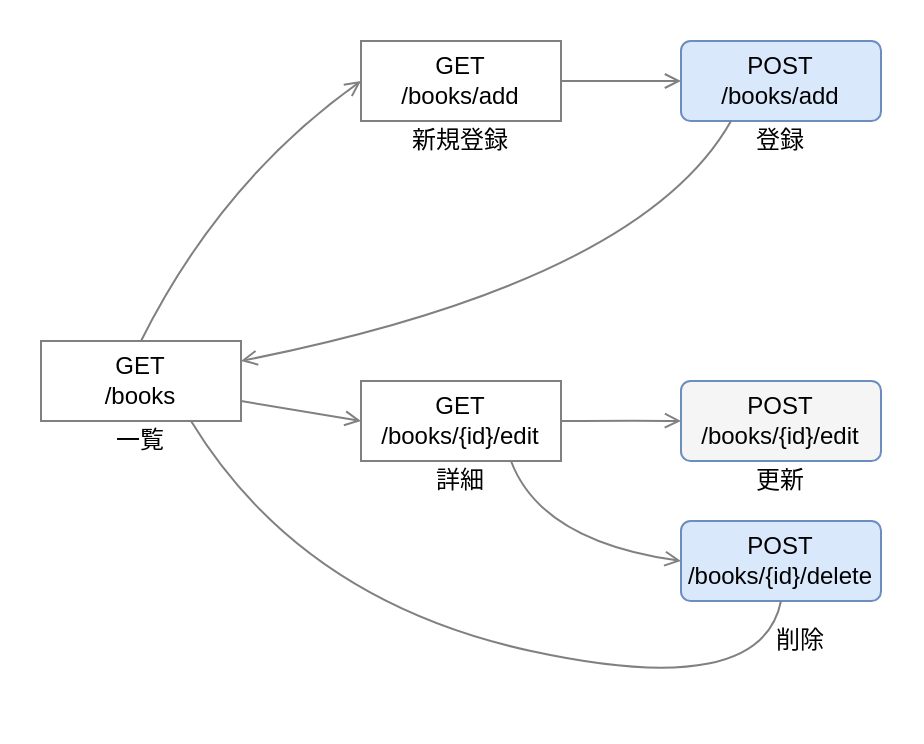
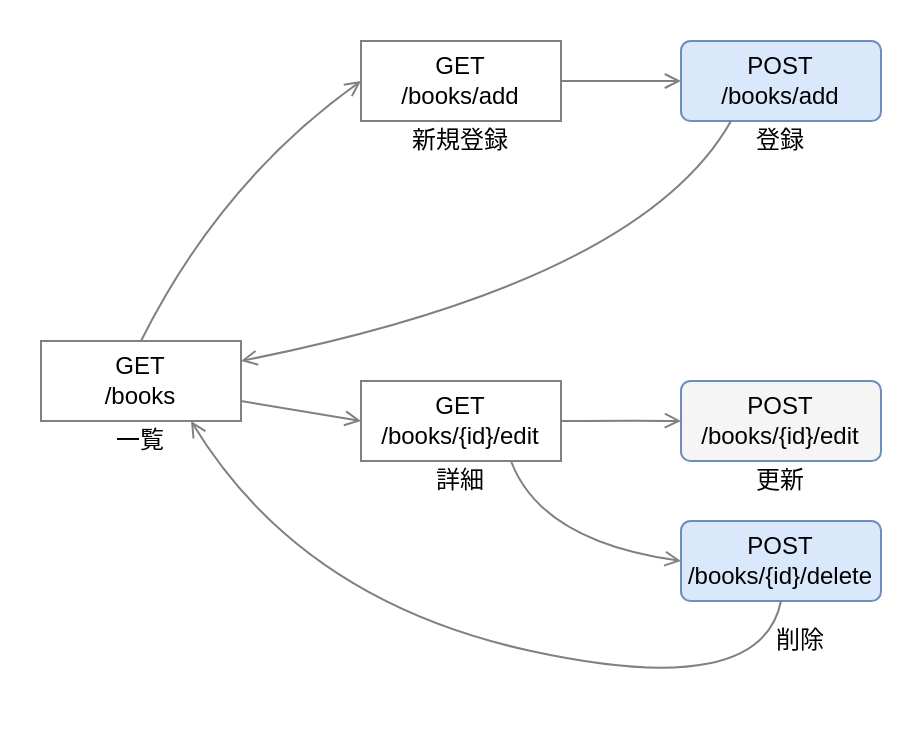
edge "GET /books" -- "POST /books/{id}/delete": arrowhead none -> open
